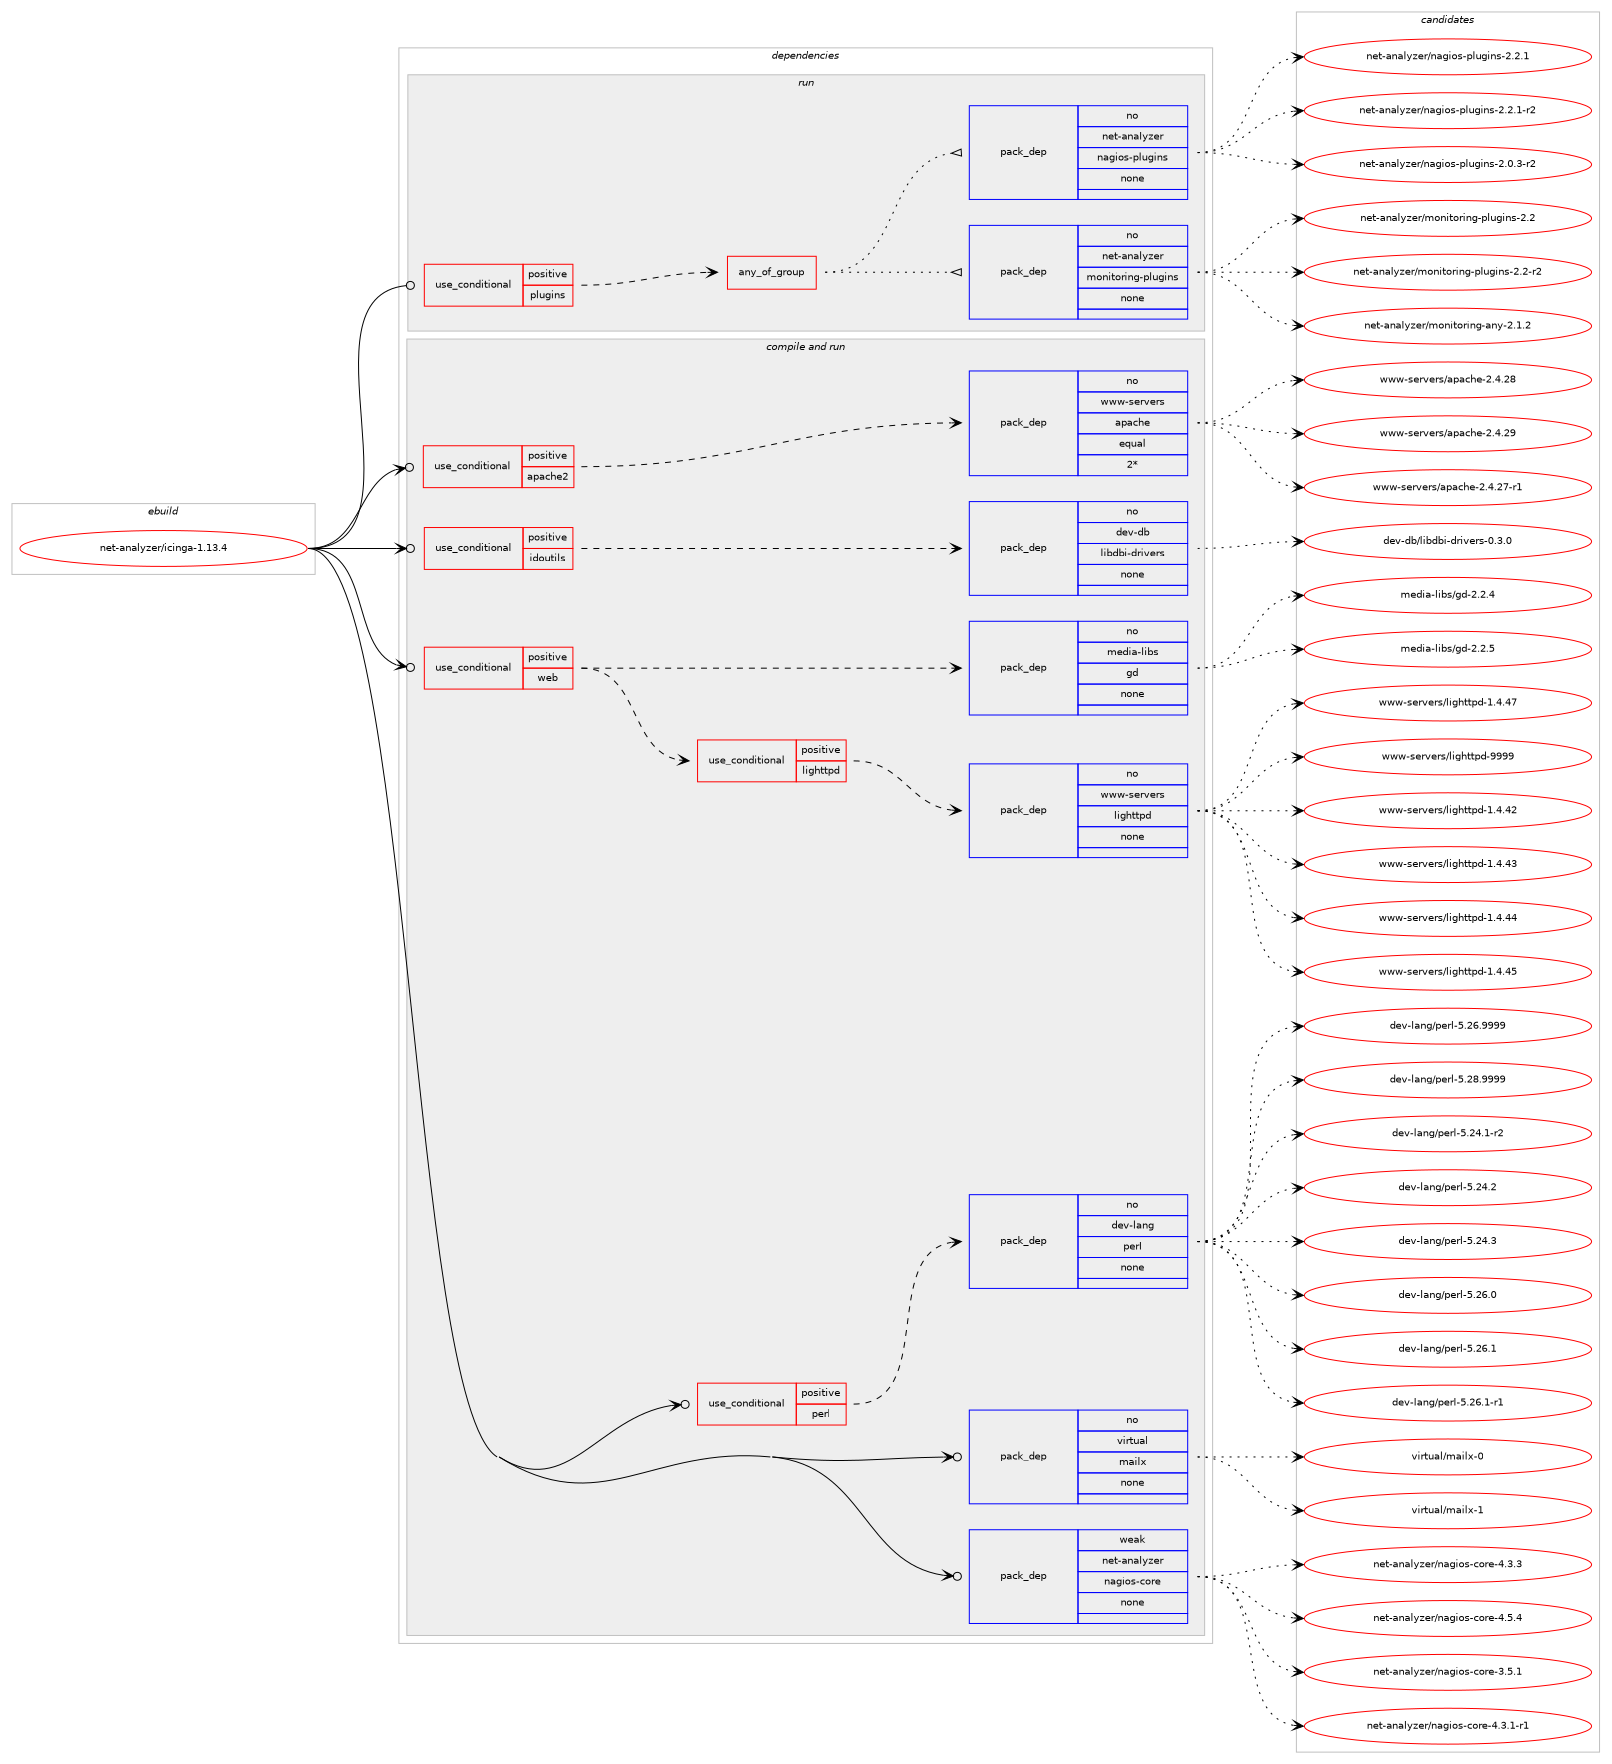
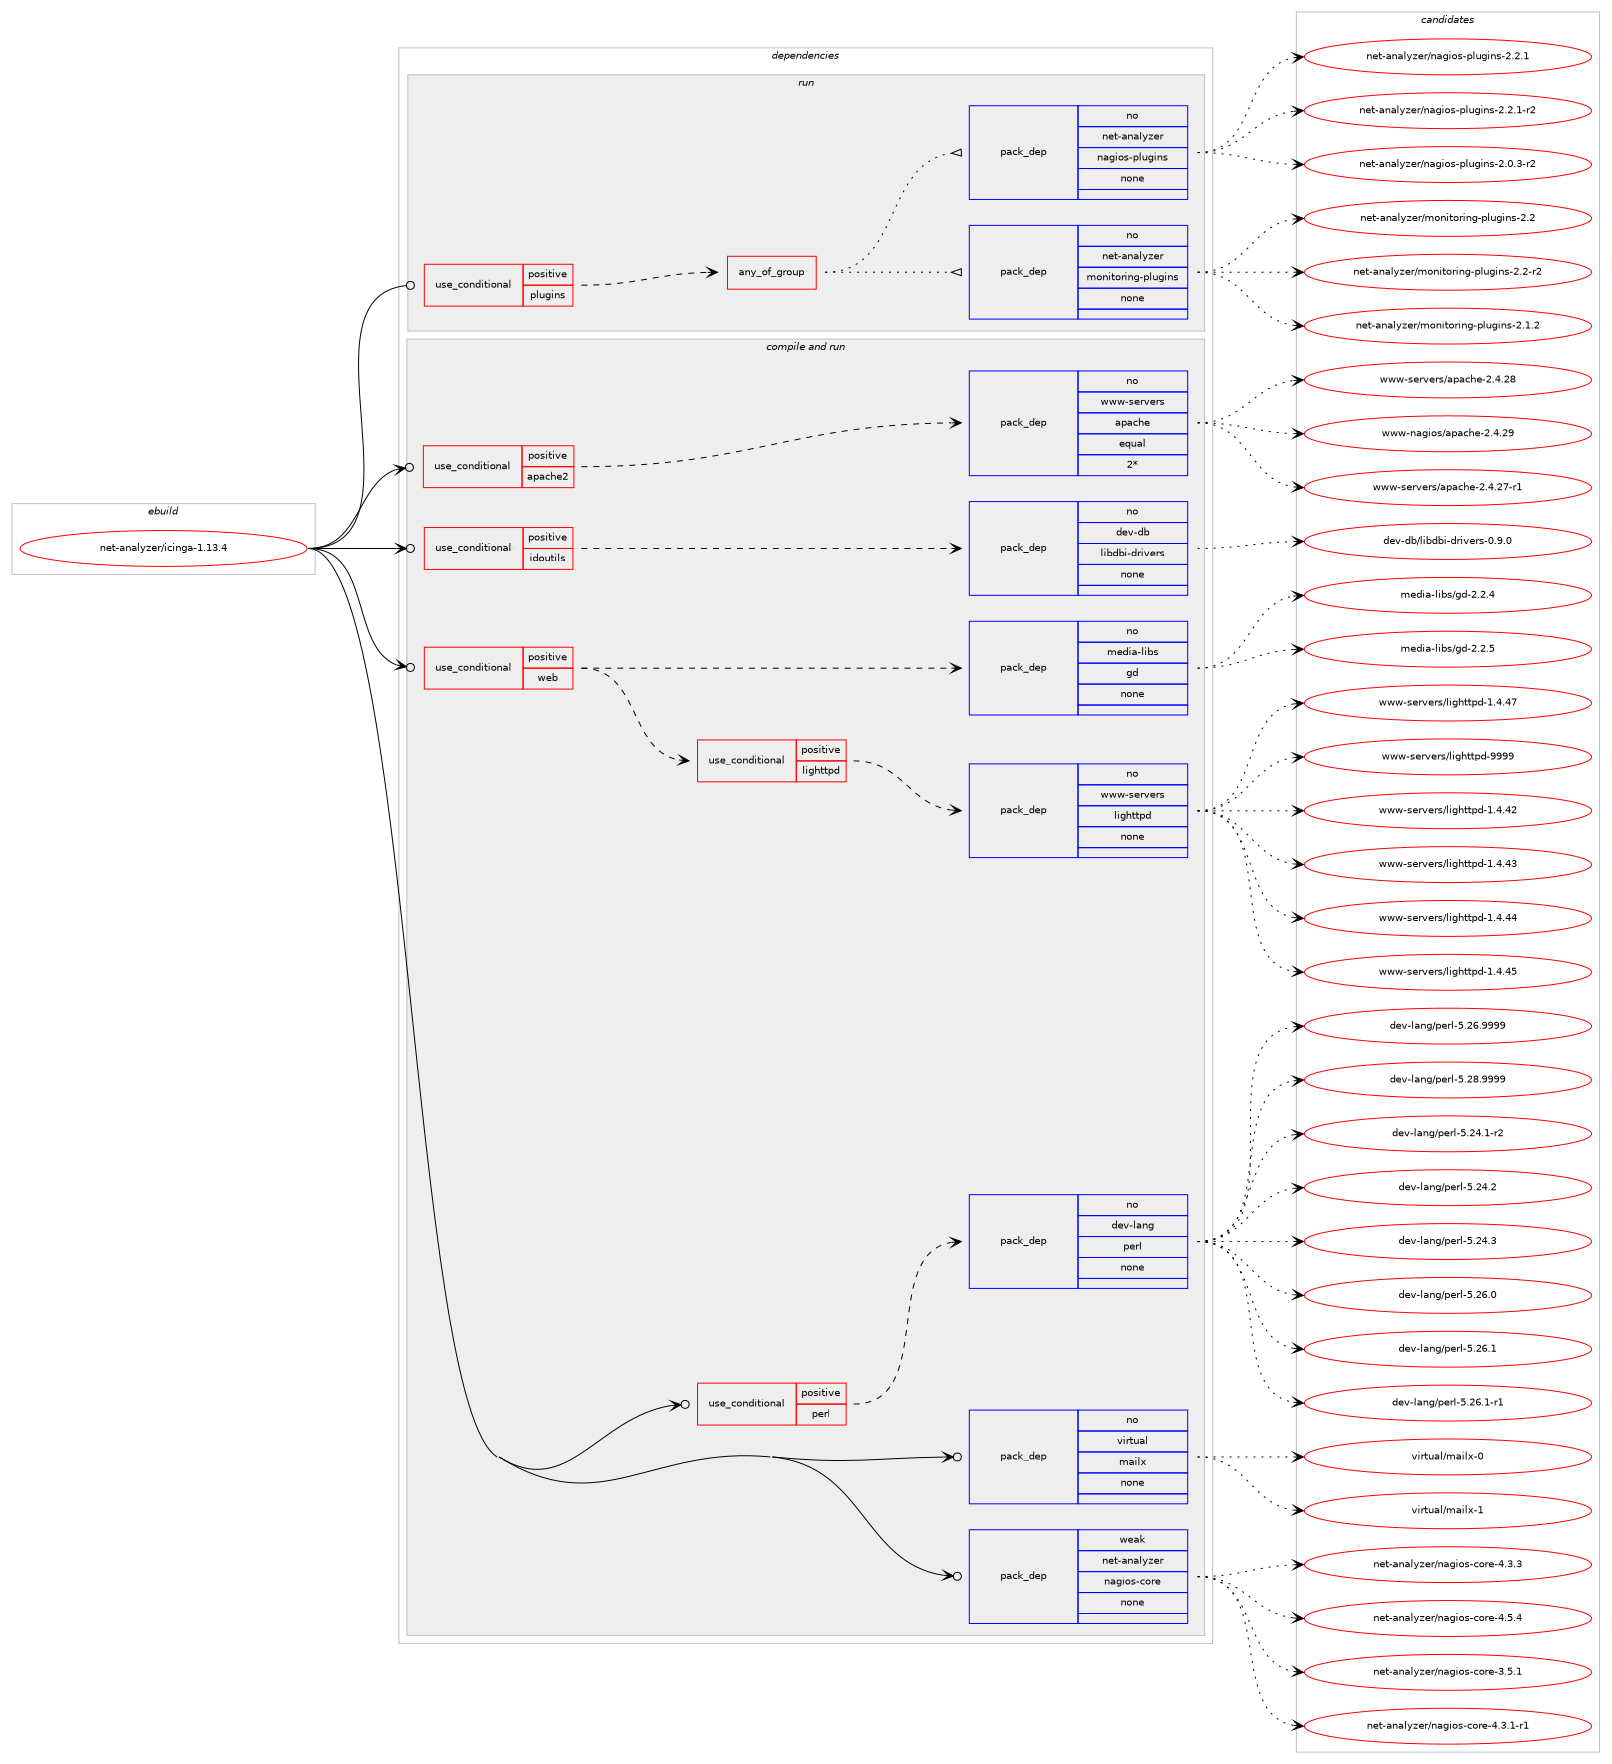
node "net-analyzer/monitoring-any-2.1.2": label "net-analyzer/monitoring-any-2.1.2" -> "net-analyzer/monitoring-plugins-2.1.2"
node "www-servers/apache-2.4.29": label "www-servers/apache-2.4.29" -> "www-nagios/apache-2.4.29"
node "dev-db/libdbi-drivers-0.3.0": label "dev-db/libdbi-drivers-0.3.0" -> "dev-db/libdbi-drivers-0.9.0"
